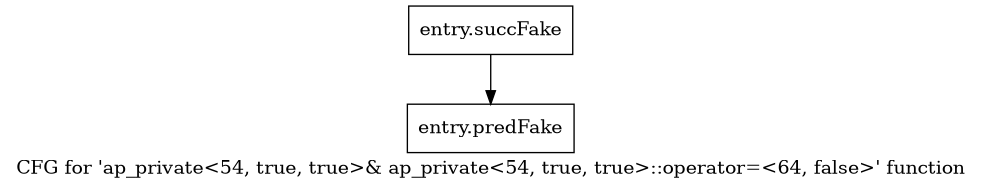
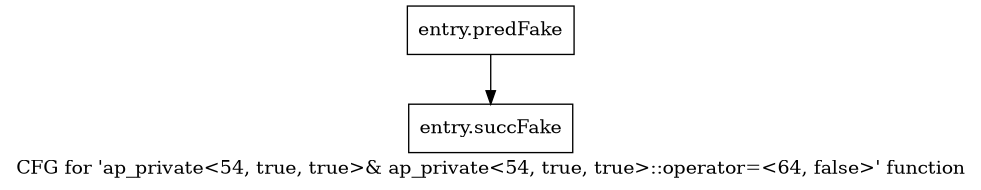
edge "entry.succFake" -> "entry.predFake": reversed
